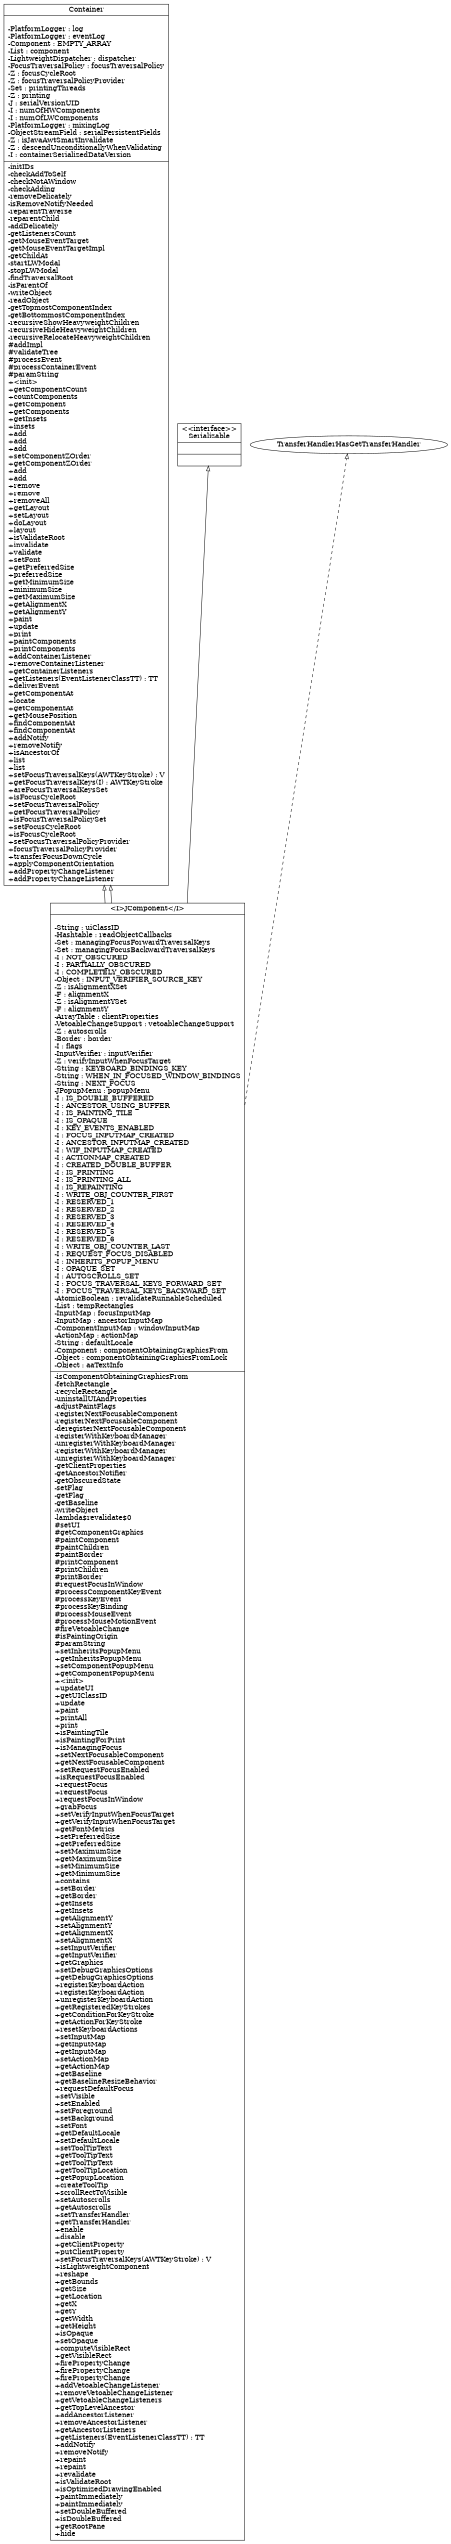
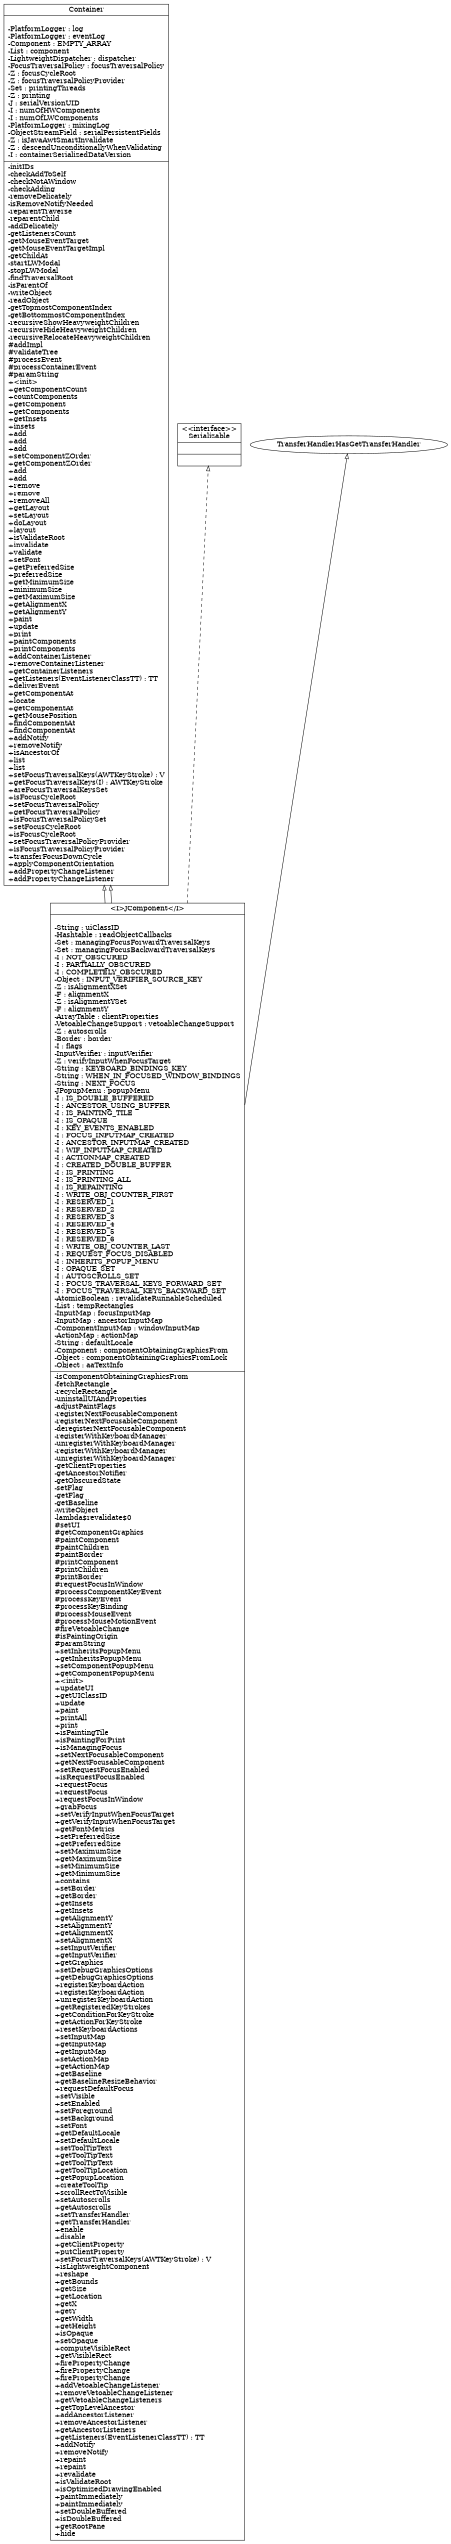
edge "<I>JComponent</I>" -> "Serializable": style solid -> dashed
edge "<I>JComponent</I>" -> "TransferHandlerHasGetTransferHandler": style dashed -> solid
node "Container": text "+focusTraversalPolicyProvider" -> "+isFocusTraversalPolicyProvider"
